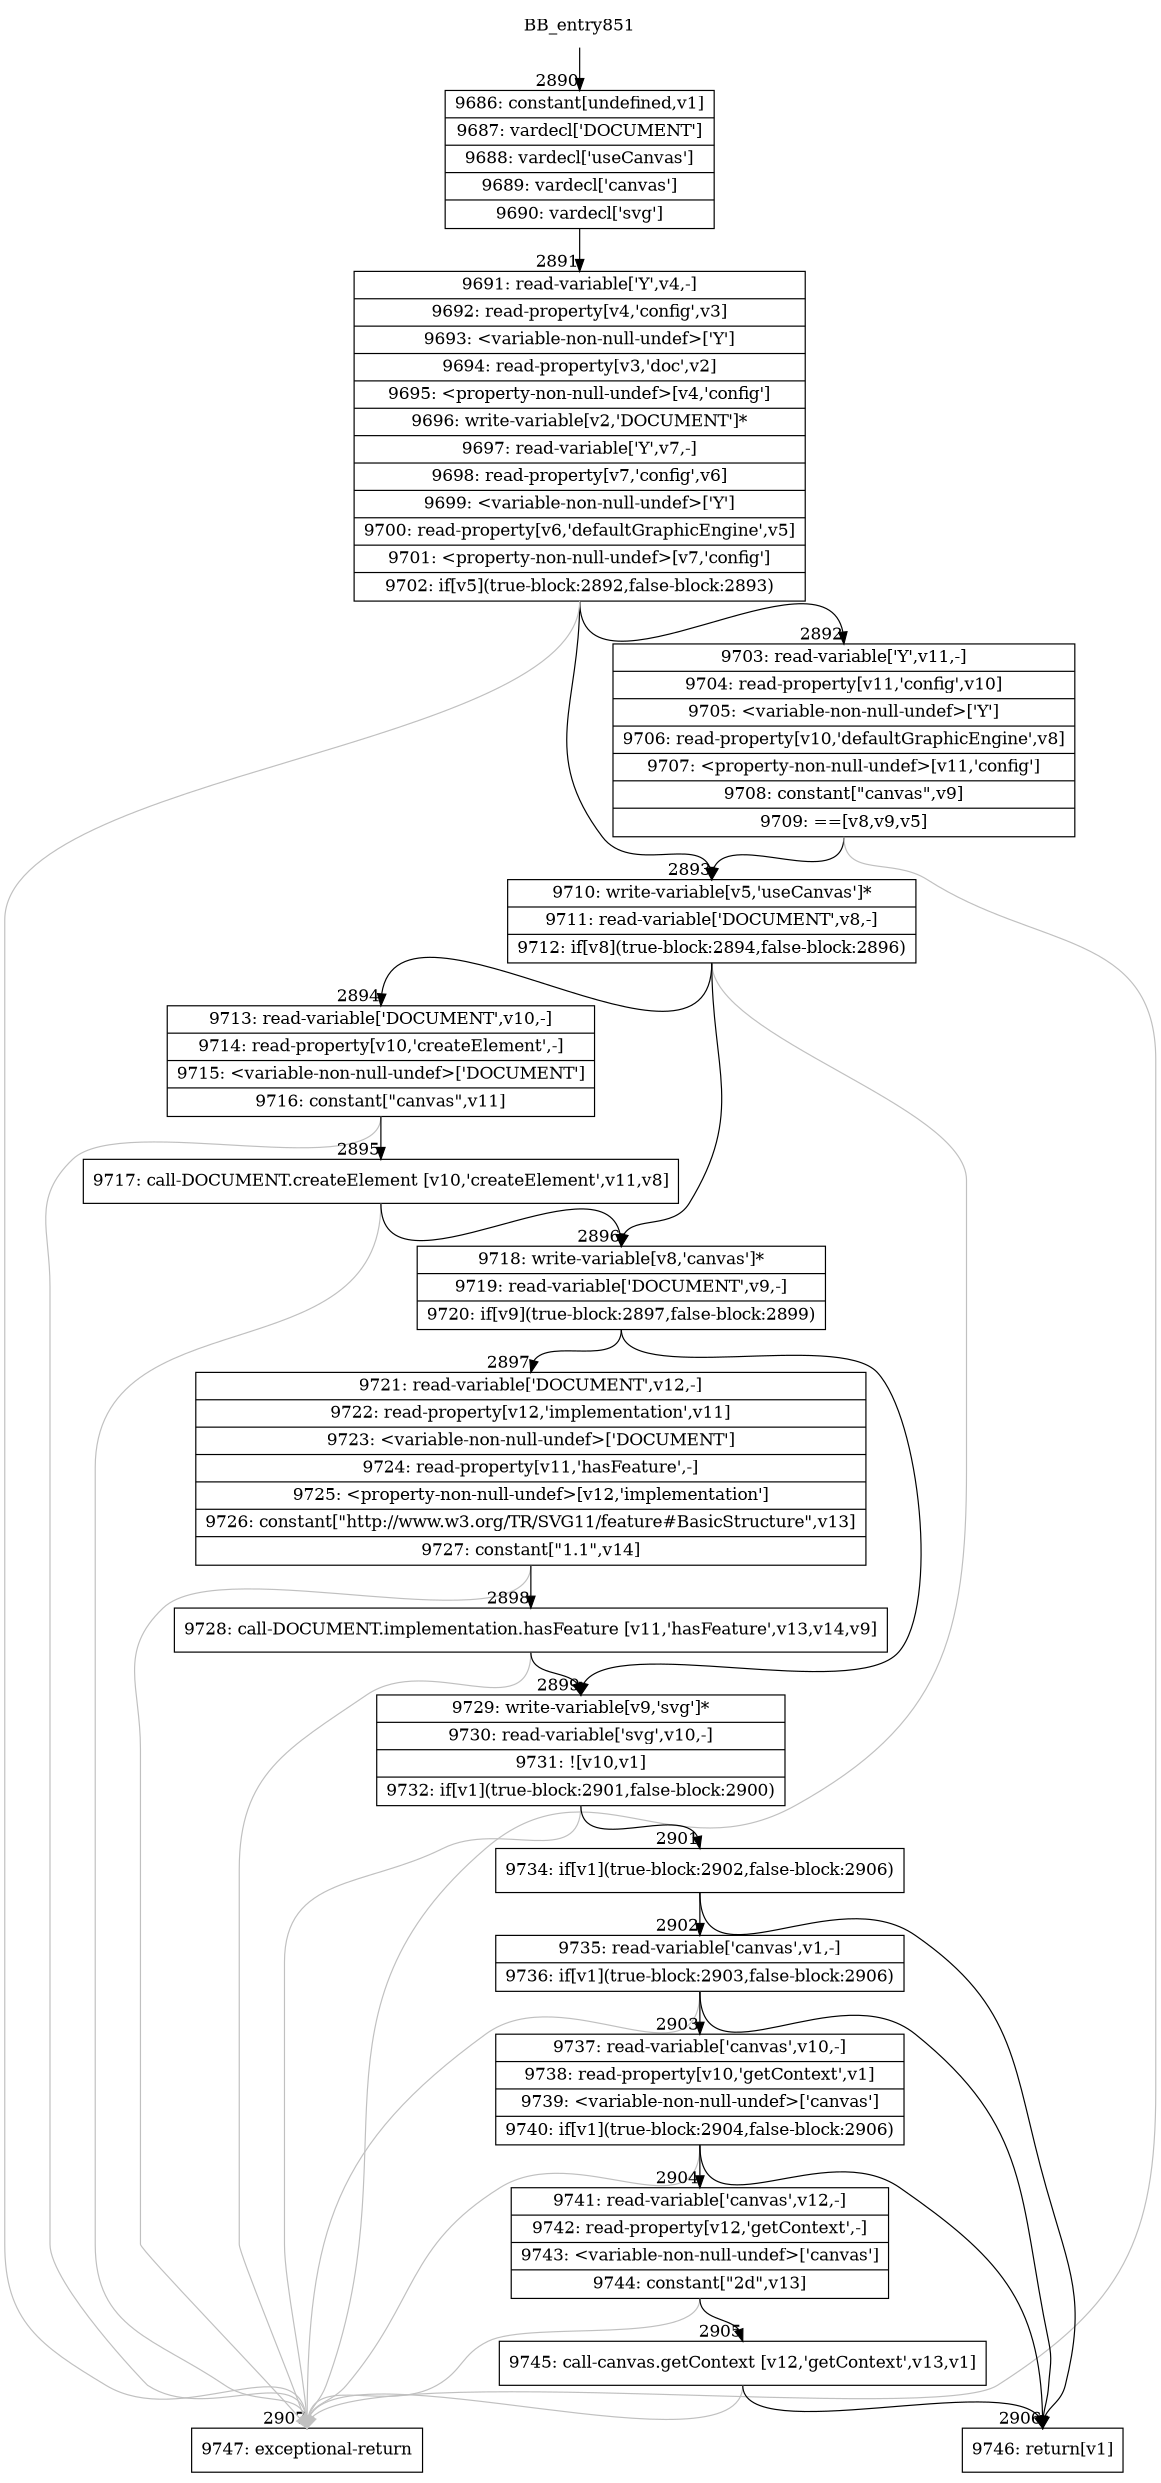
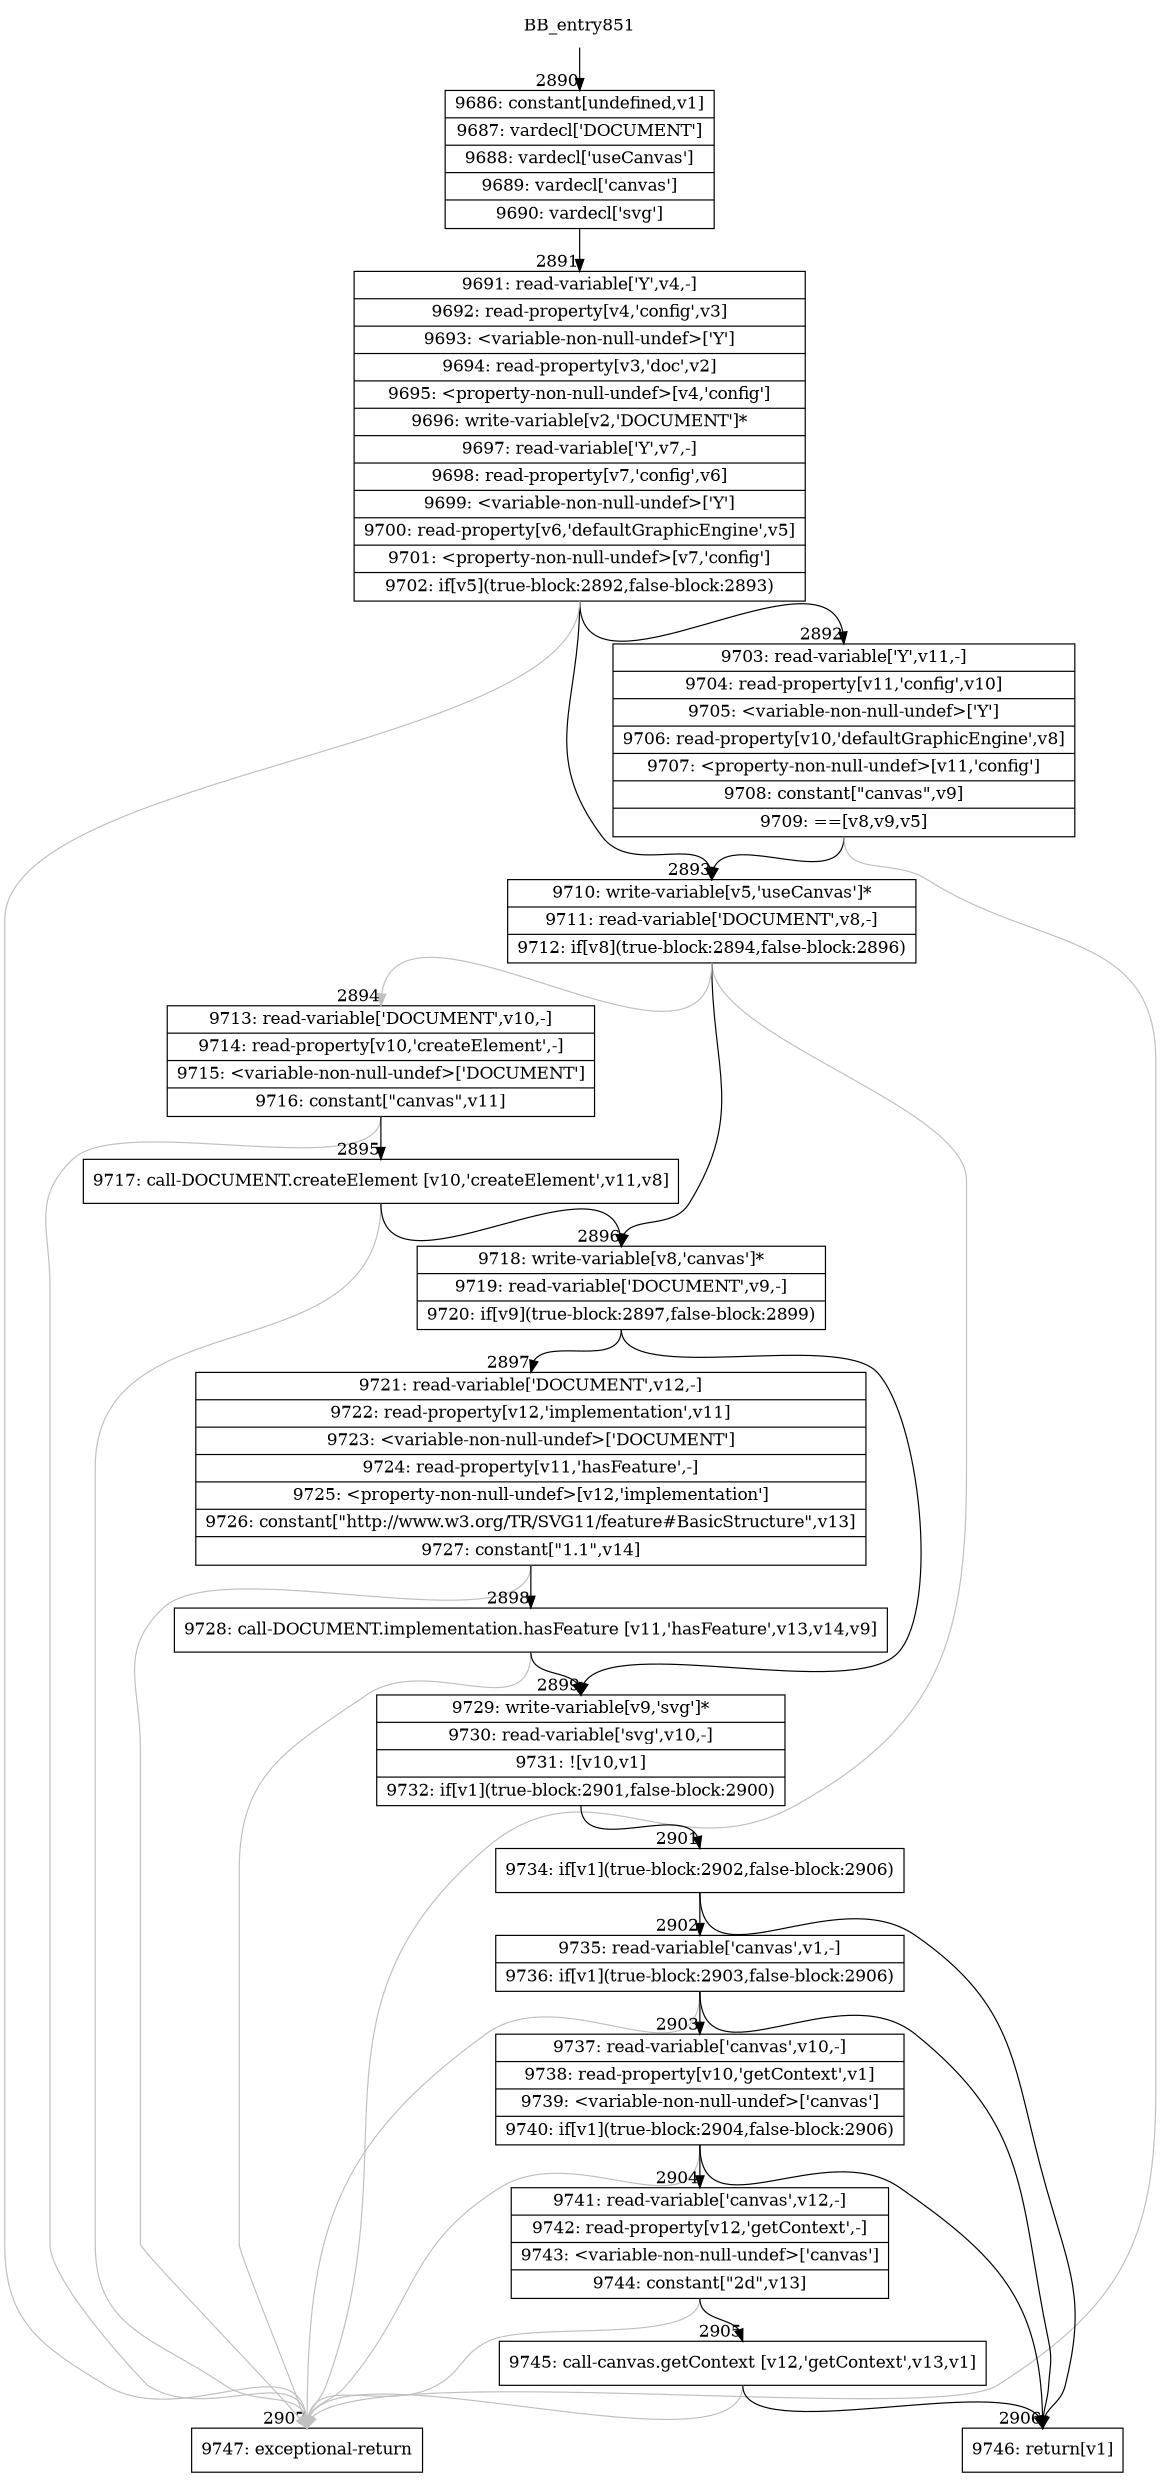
edge "9710: write-variable[v5,'useCanvas']*" -> "9713: read-variable['DOCUMENT',v10,-]": color black -> gray
edge "9729: write-variable[v9,'svg']*" -> "9747: exceptional-return": removed
